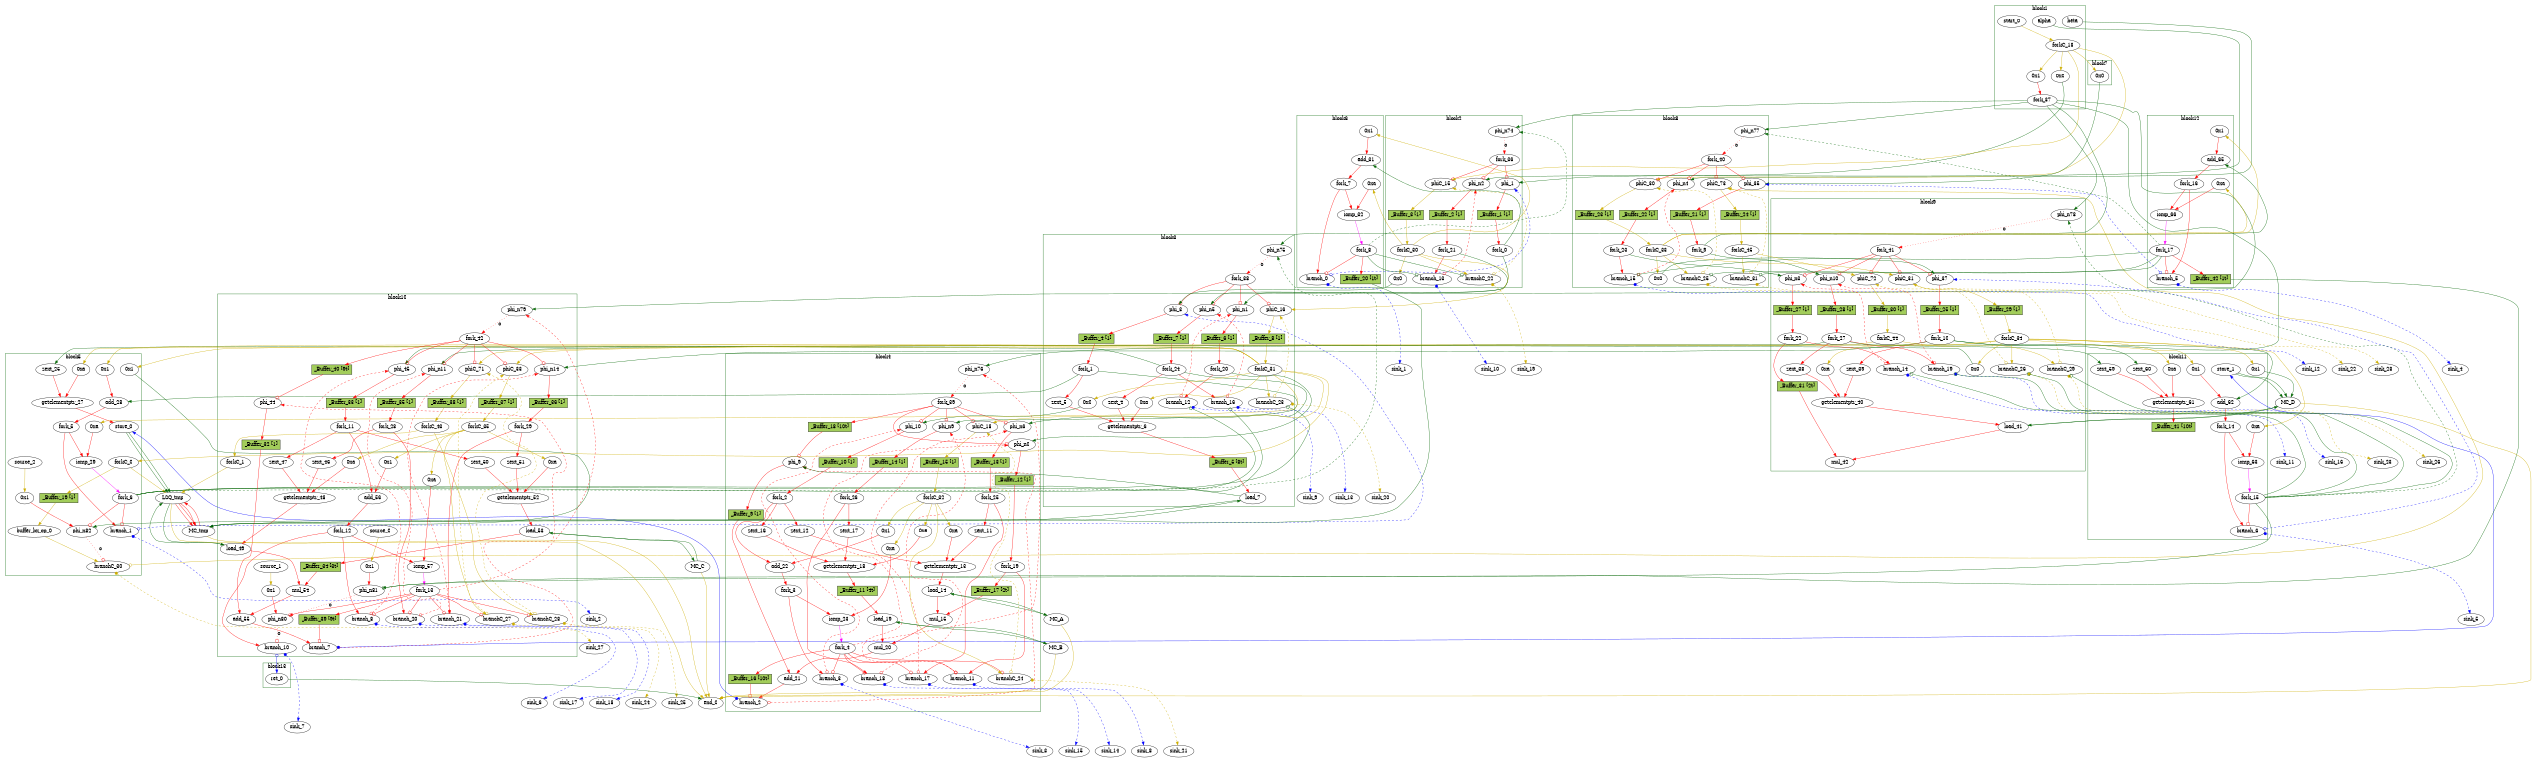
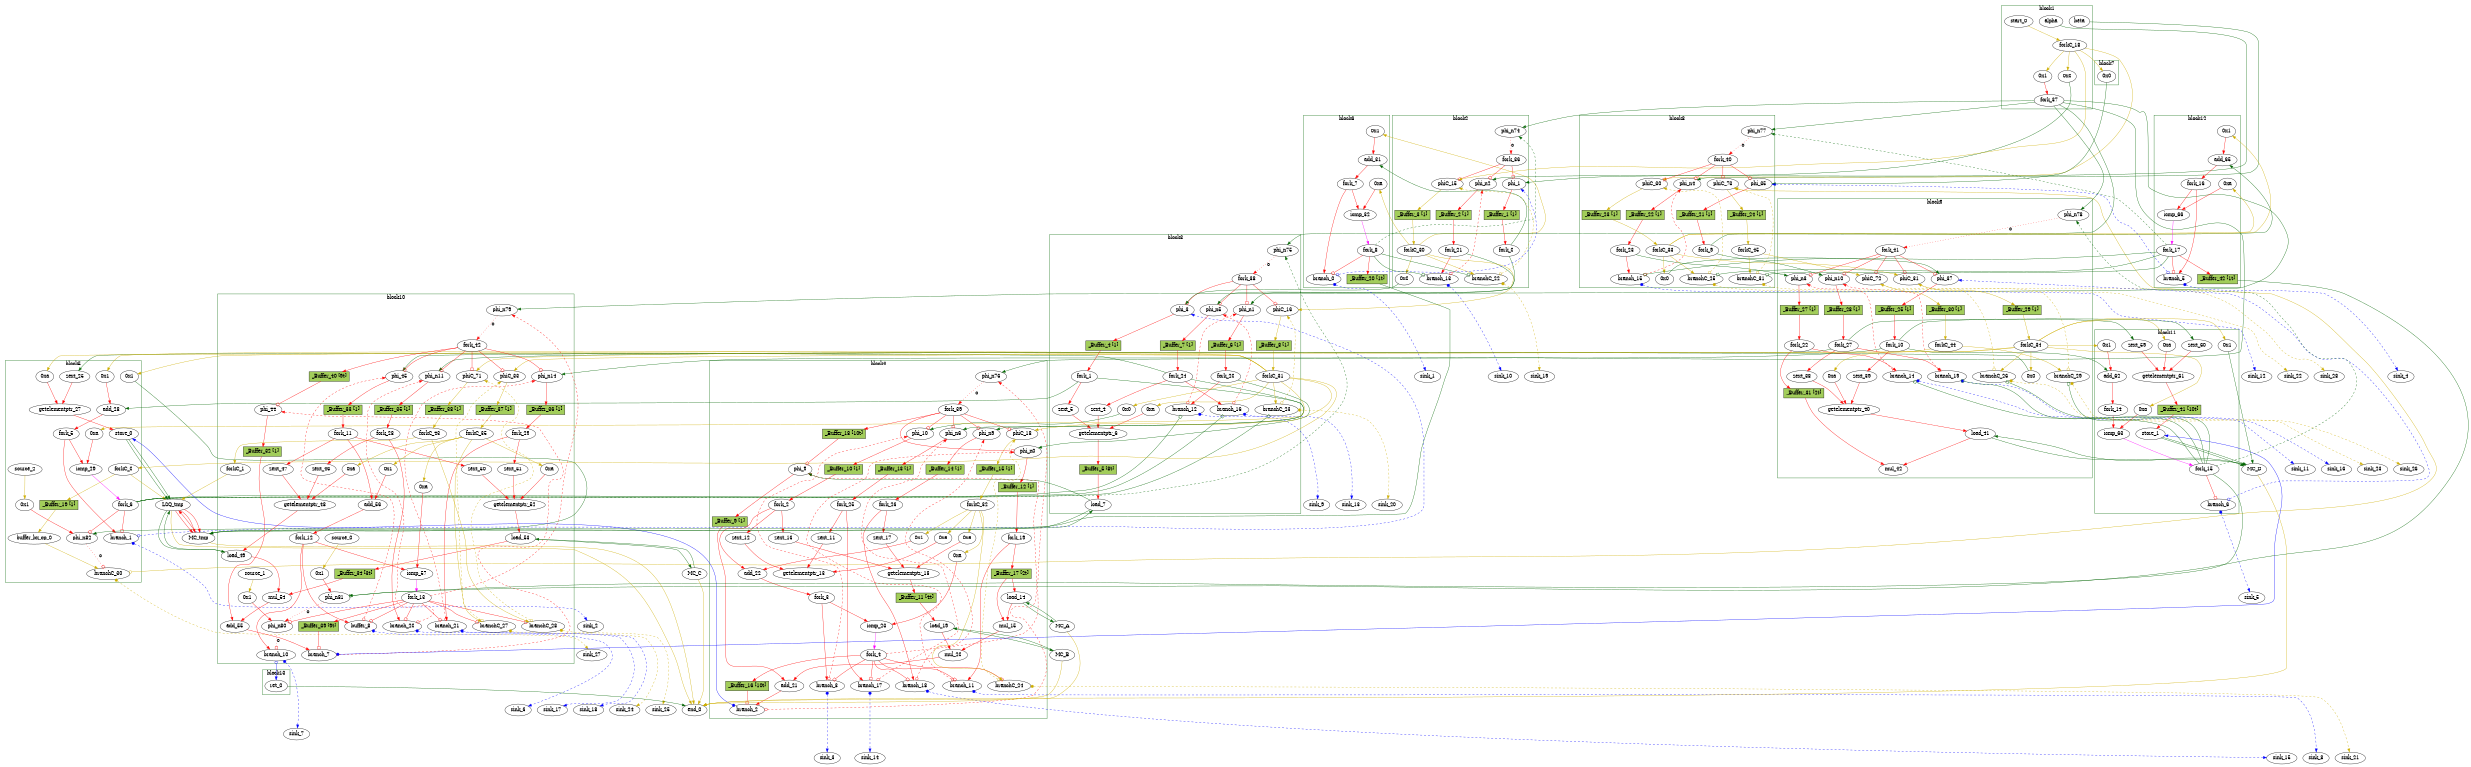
edge "_Buffer_41 [10t]" -> "store_1": added
edge "fork_14" -> "branch_6": removed
edge "getelementptr_13" -> "load_14": now "_Buffer_17 [2t]" -> "load_14"
node "branch_8": label "branch_8" -> "buffer_8"
